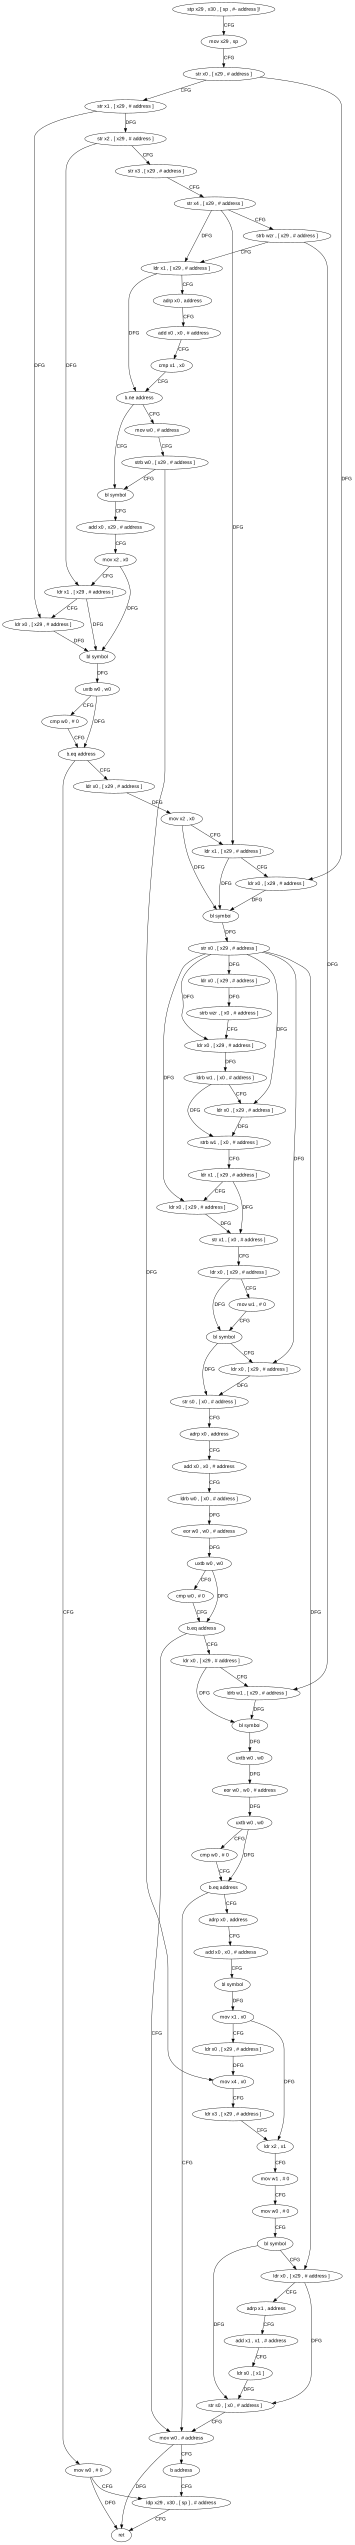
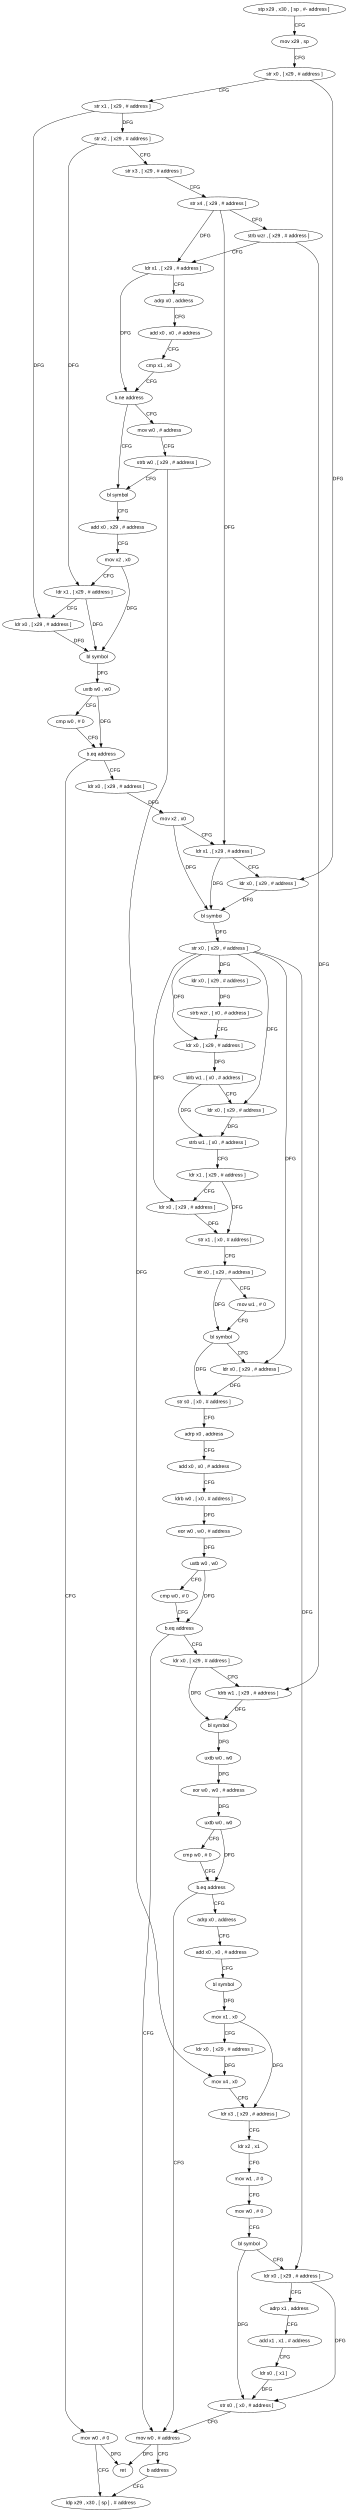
edge "mov x1 , x0" -> "ldr x2 , x1": now "mov x1 , x0" -> "ldr x3 , [ x29 , # address ]"
edge "ldp x29 , x30 , [ sp ] , # address" -> "ret": removed, label "CFG"
